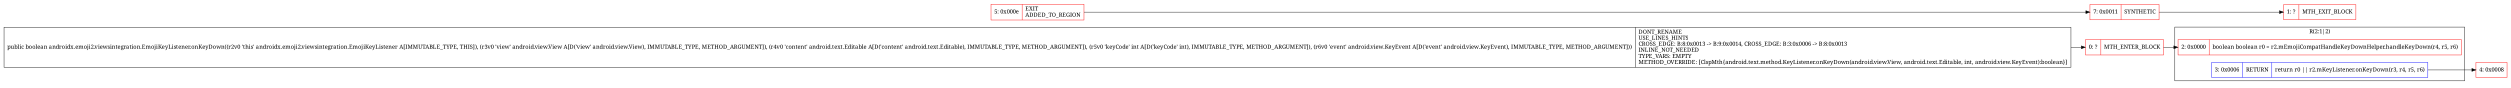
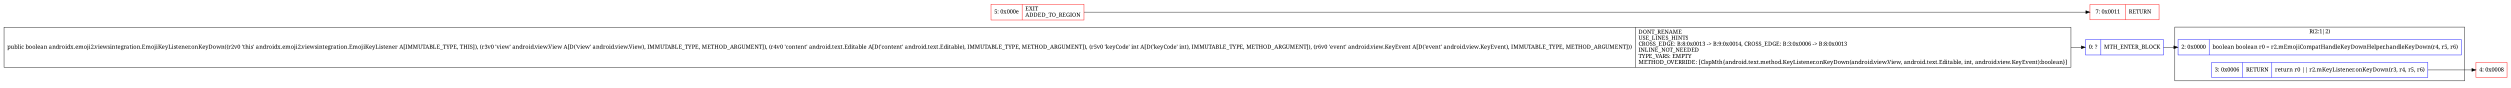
node "7: 0x0011": text "SYNTHETIC" -> "RETURN"
node "1: ?": removed
node "0: ?": color red -> blue
node "2: 0x0000": color red -> blue
